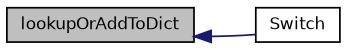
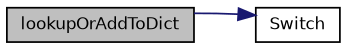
edge "Switch" -> "lookupOrAddToDict": reversed
